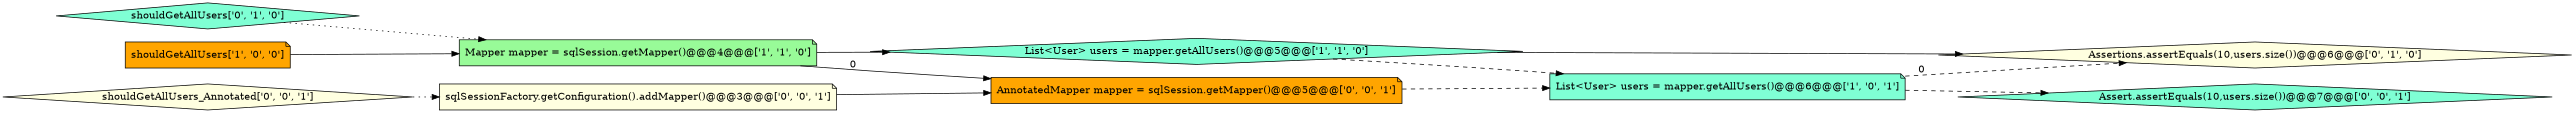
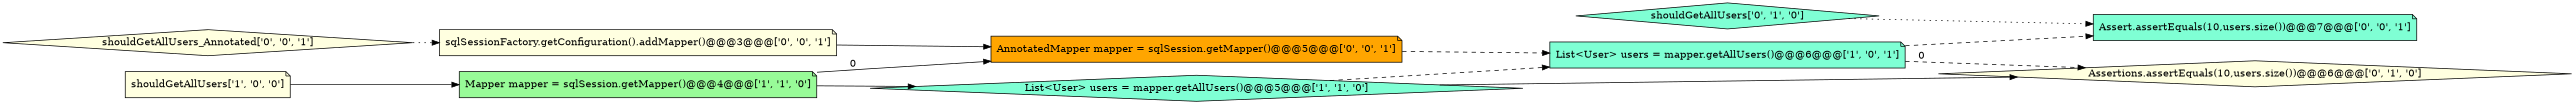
edge "shouldGetAllUsers['0', '1', '0']" -> "Mapper mapper = sqlSession.getMapper()@@@4@@@['1', '1', '0']": now "shouldGetAllUsers['0', '1', '0']" -> "Assert.assertEquals(10,users.size())@@@7@@@['0', '0', '1']"
node "shouldGetAllUsers['1', '0', '0']": fillcolor orange -> lightyellow
node "Assert.assertEquals(10,users.size())@@@7@@@['0', '0', '1']": shape diamond -> note
